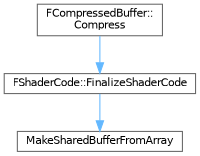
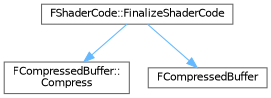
edge "FCompressedBuffer:: Compress" -> "FShaderCode::FinalizeShaderCode": reversed
node "MakeSharedBufferFromArray": label "MakeSharedBufferFromArray" -> "FCompressedBuffer"
